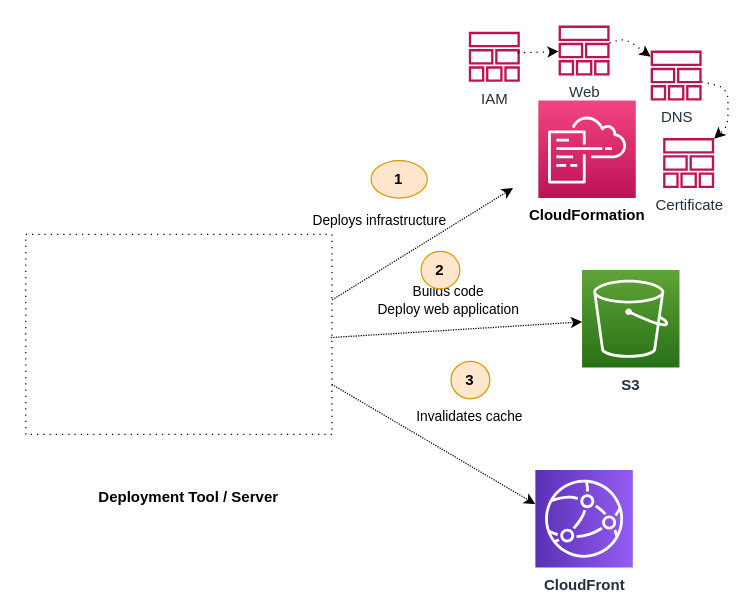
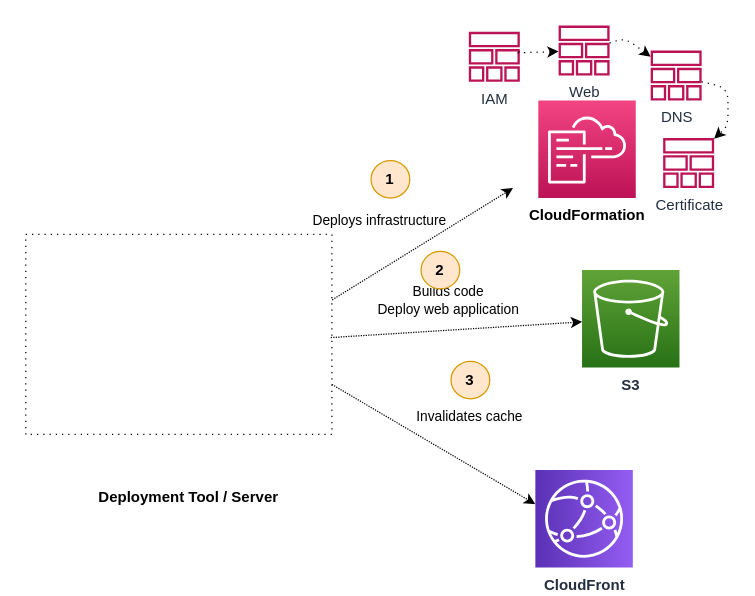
node "1": size 56x38 -> 39x38
